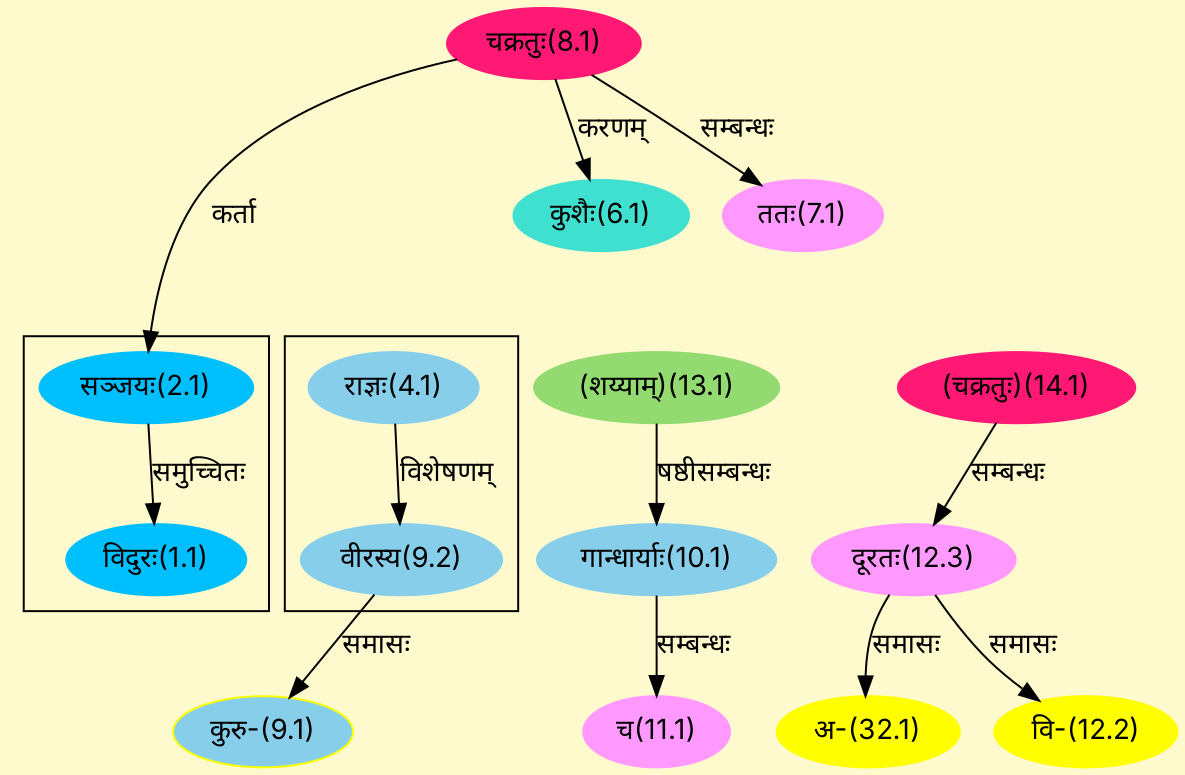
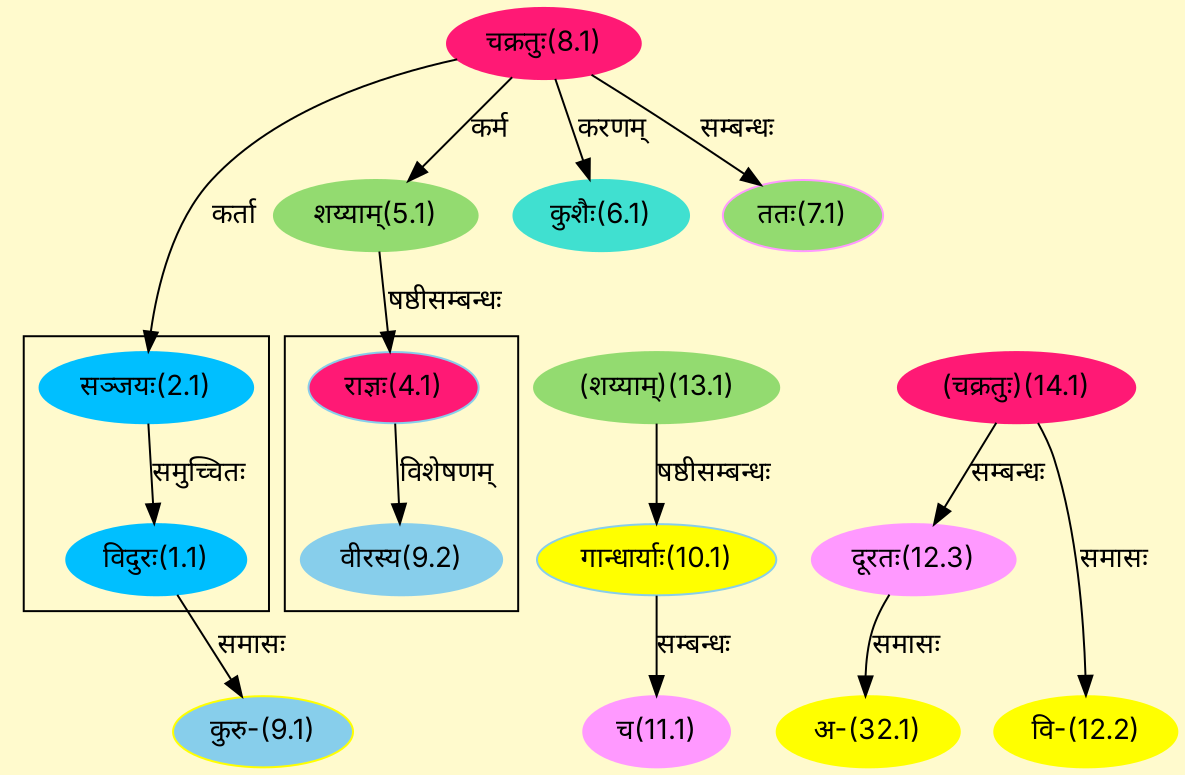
node "शय्याम्(5.1)": added
node "ततः(7.1)": fillcolor #ff99ff -> #93db70
node "राज्ञः(4.1)": fillcolor #87ceeb -> #ff1975
node "गान्धार्याः(10.1)": fillcolor #87ceeb -> #ffff00
edge "वीरस्य(9.2)" -> "कुरु-(9.1)": now "विदुरः(1.1)" -> "कुरु-(9.1)"
edge "दूरतः(12.3)" -> "वि-(12.2)": now "(चक्रतुः)(14.1)" -> "वि-(12.2)"
